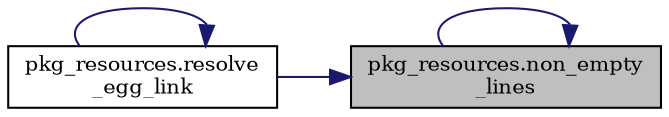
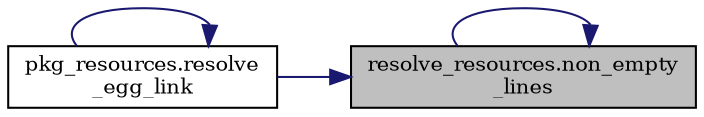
node "pkg_resources.non_empty _lines": label "pkg_resources.non_empty _lines" -> "resolve_resources.non_empty _lines"
